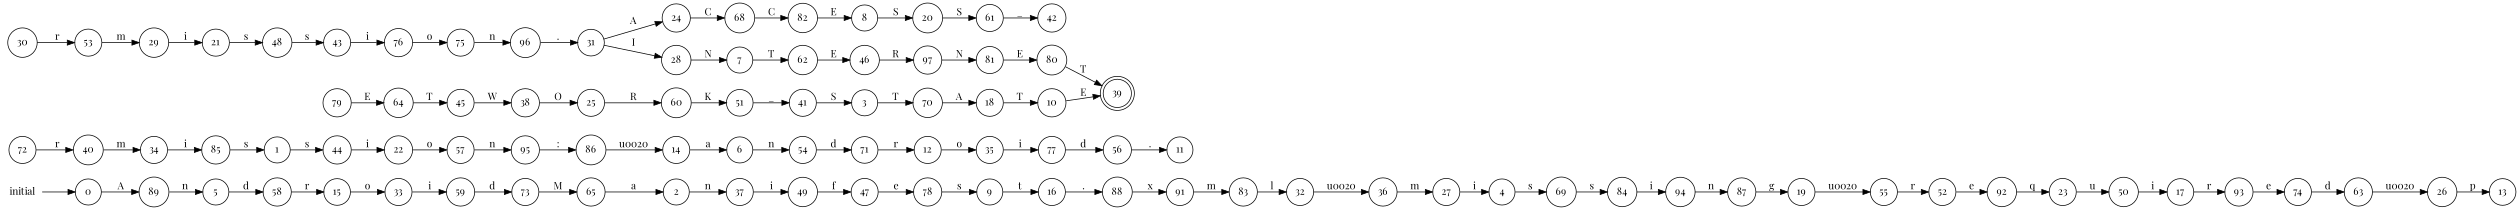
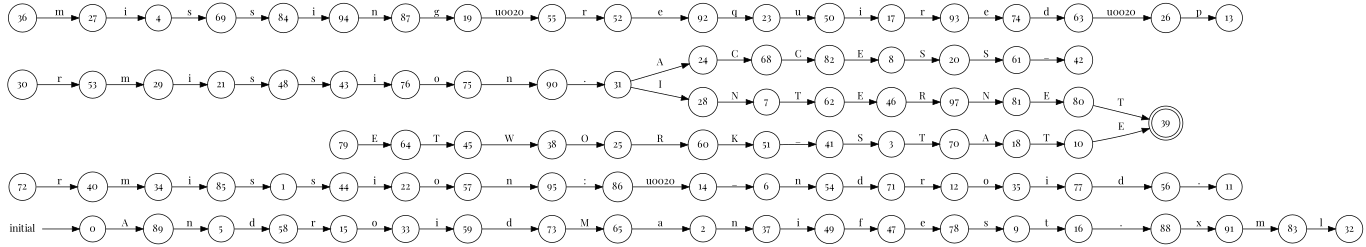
node "96": label "96" -> "90"
edge "14" -> "6": label "a" -> "_"
edge "32" -> "36": removed, label "u0020"
